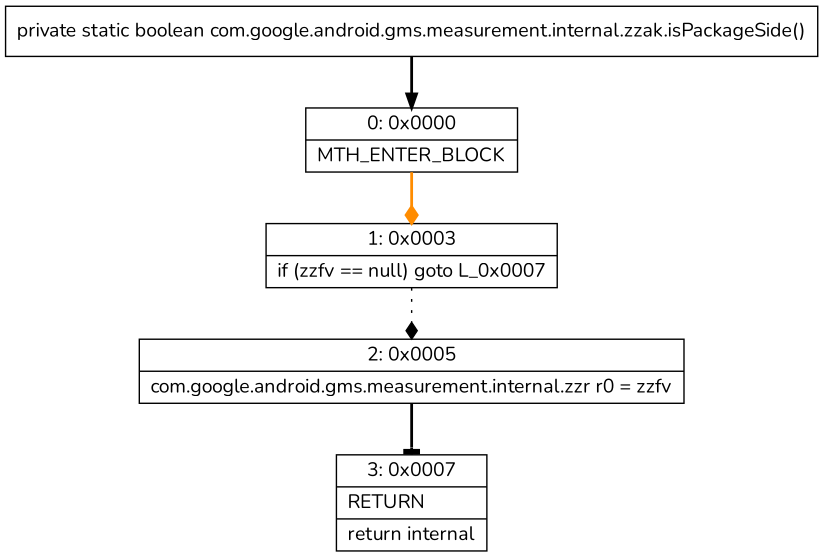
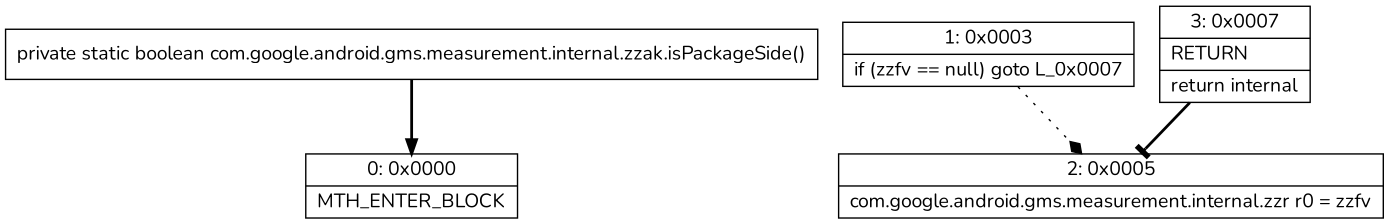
edge "0: 0x0000" -> "1: 0x0003": removed
edge "2: 0x0005" -> "3: 0x0007": reversed
